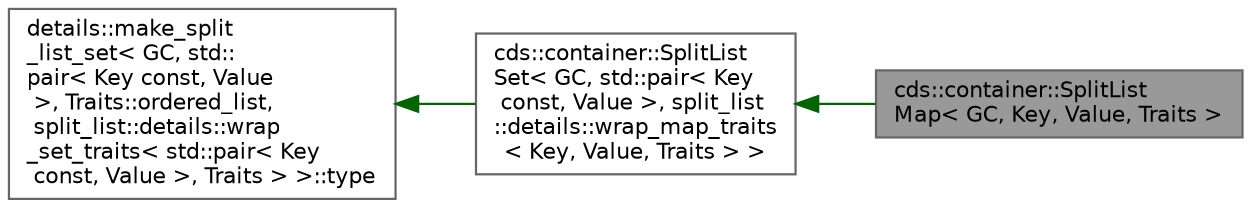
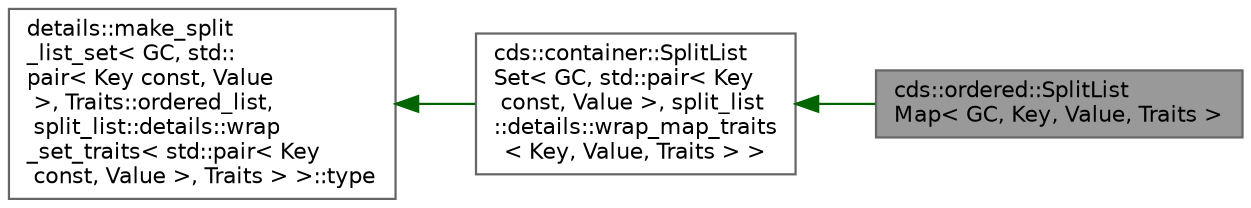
node "cds::container::SplitList Map< GC, Key, Value, Traits >": label "cds::container::SplitList Map< GC, Key, Value, Traits >" -> "cds::ordered::SplitList Map< GC, Key, Value, Traits >"
